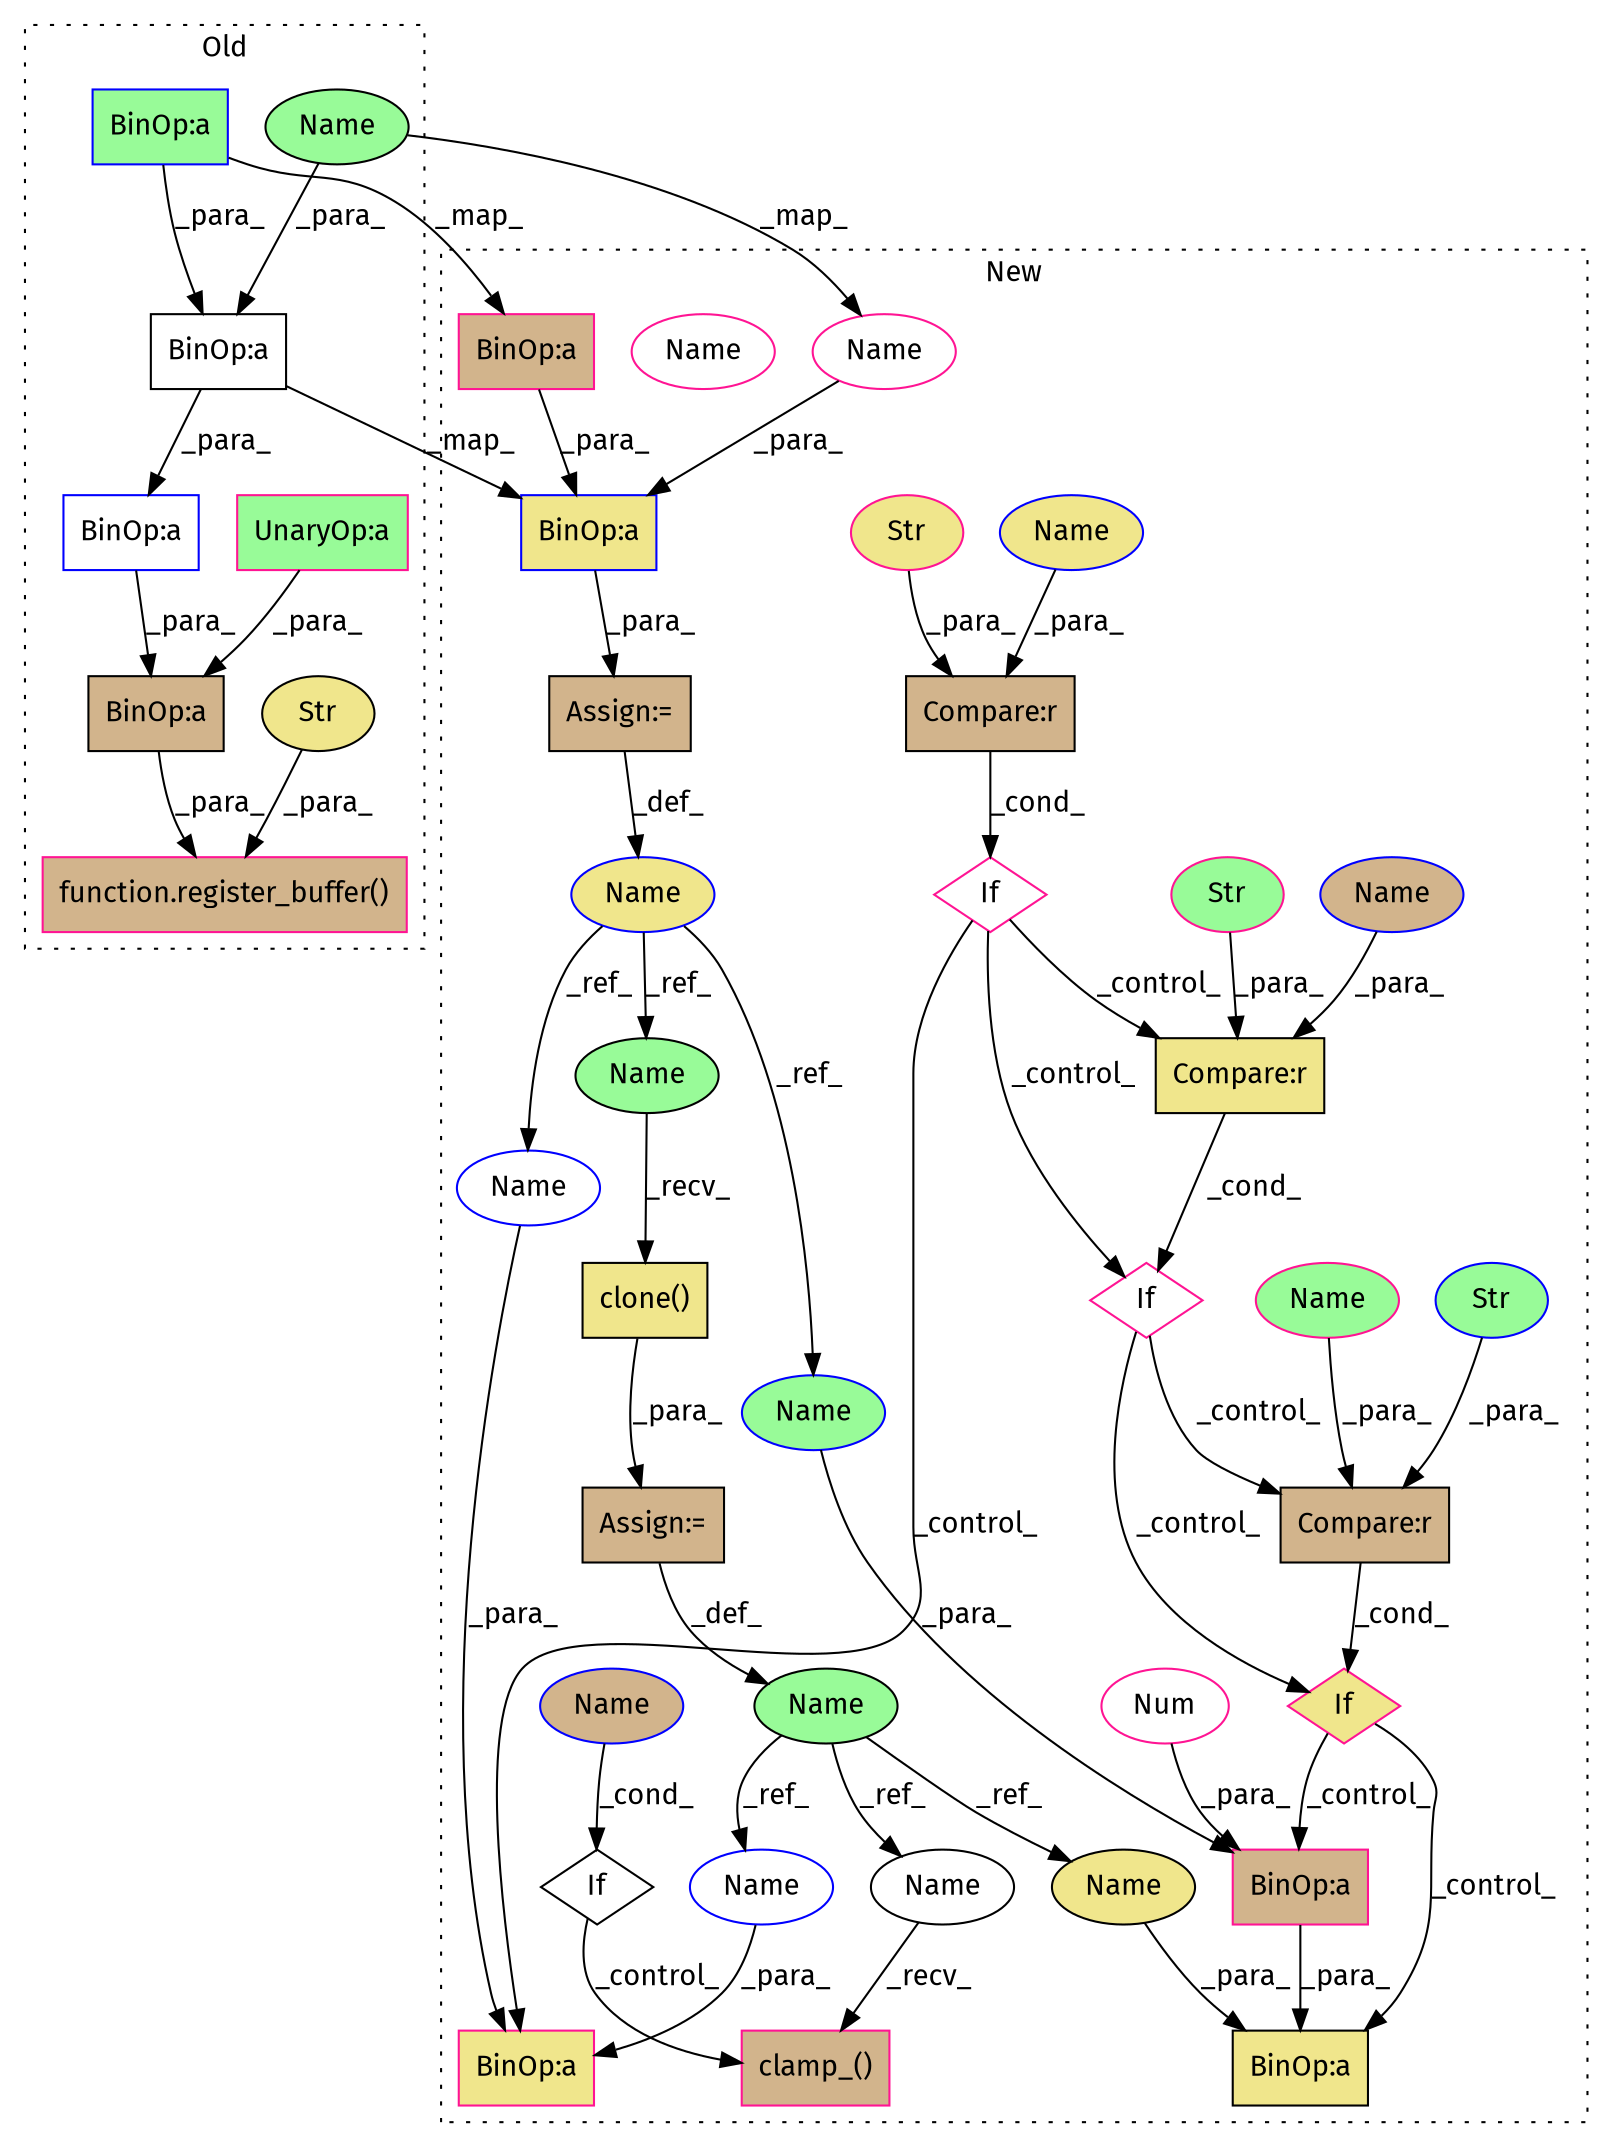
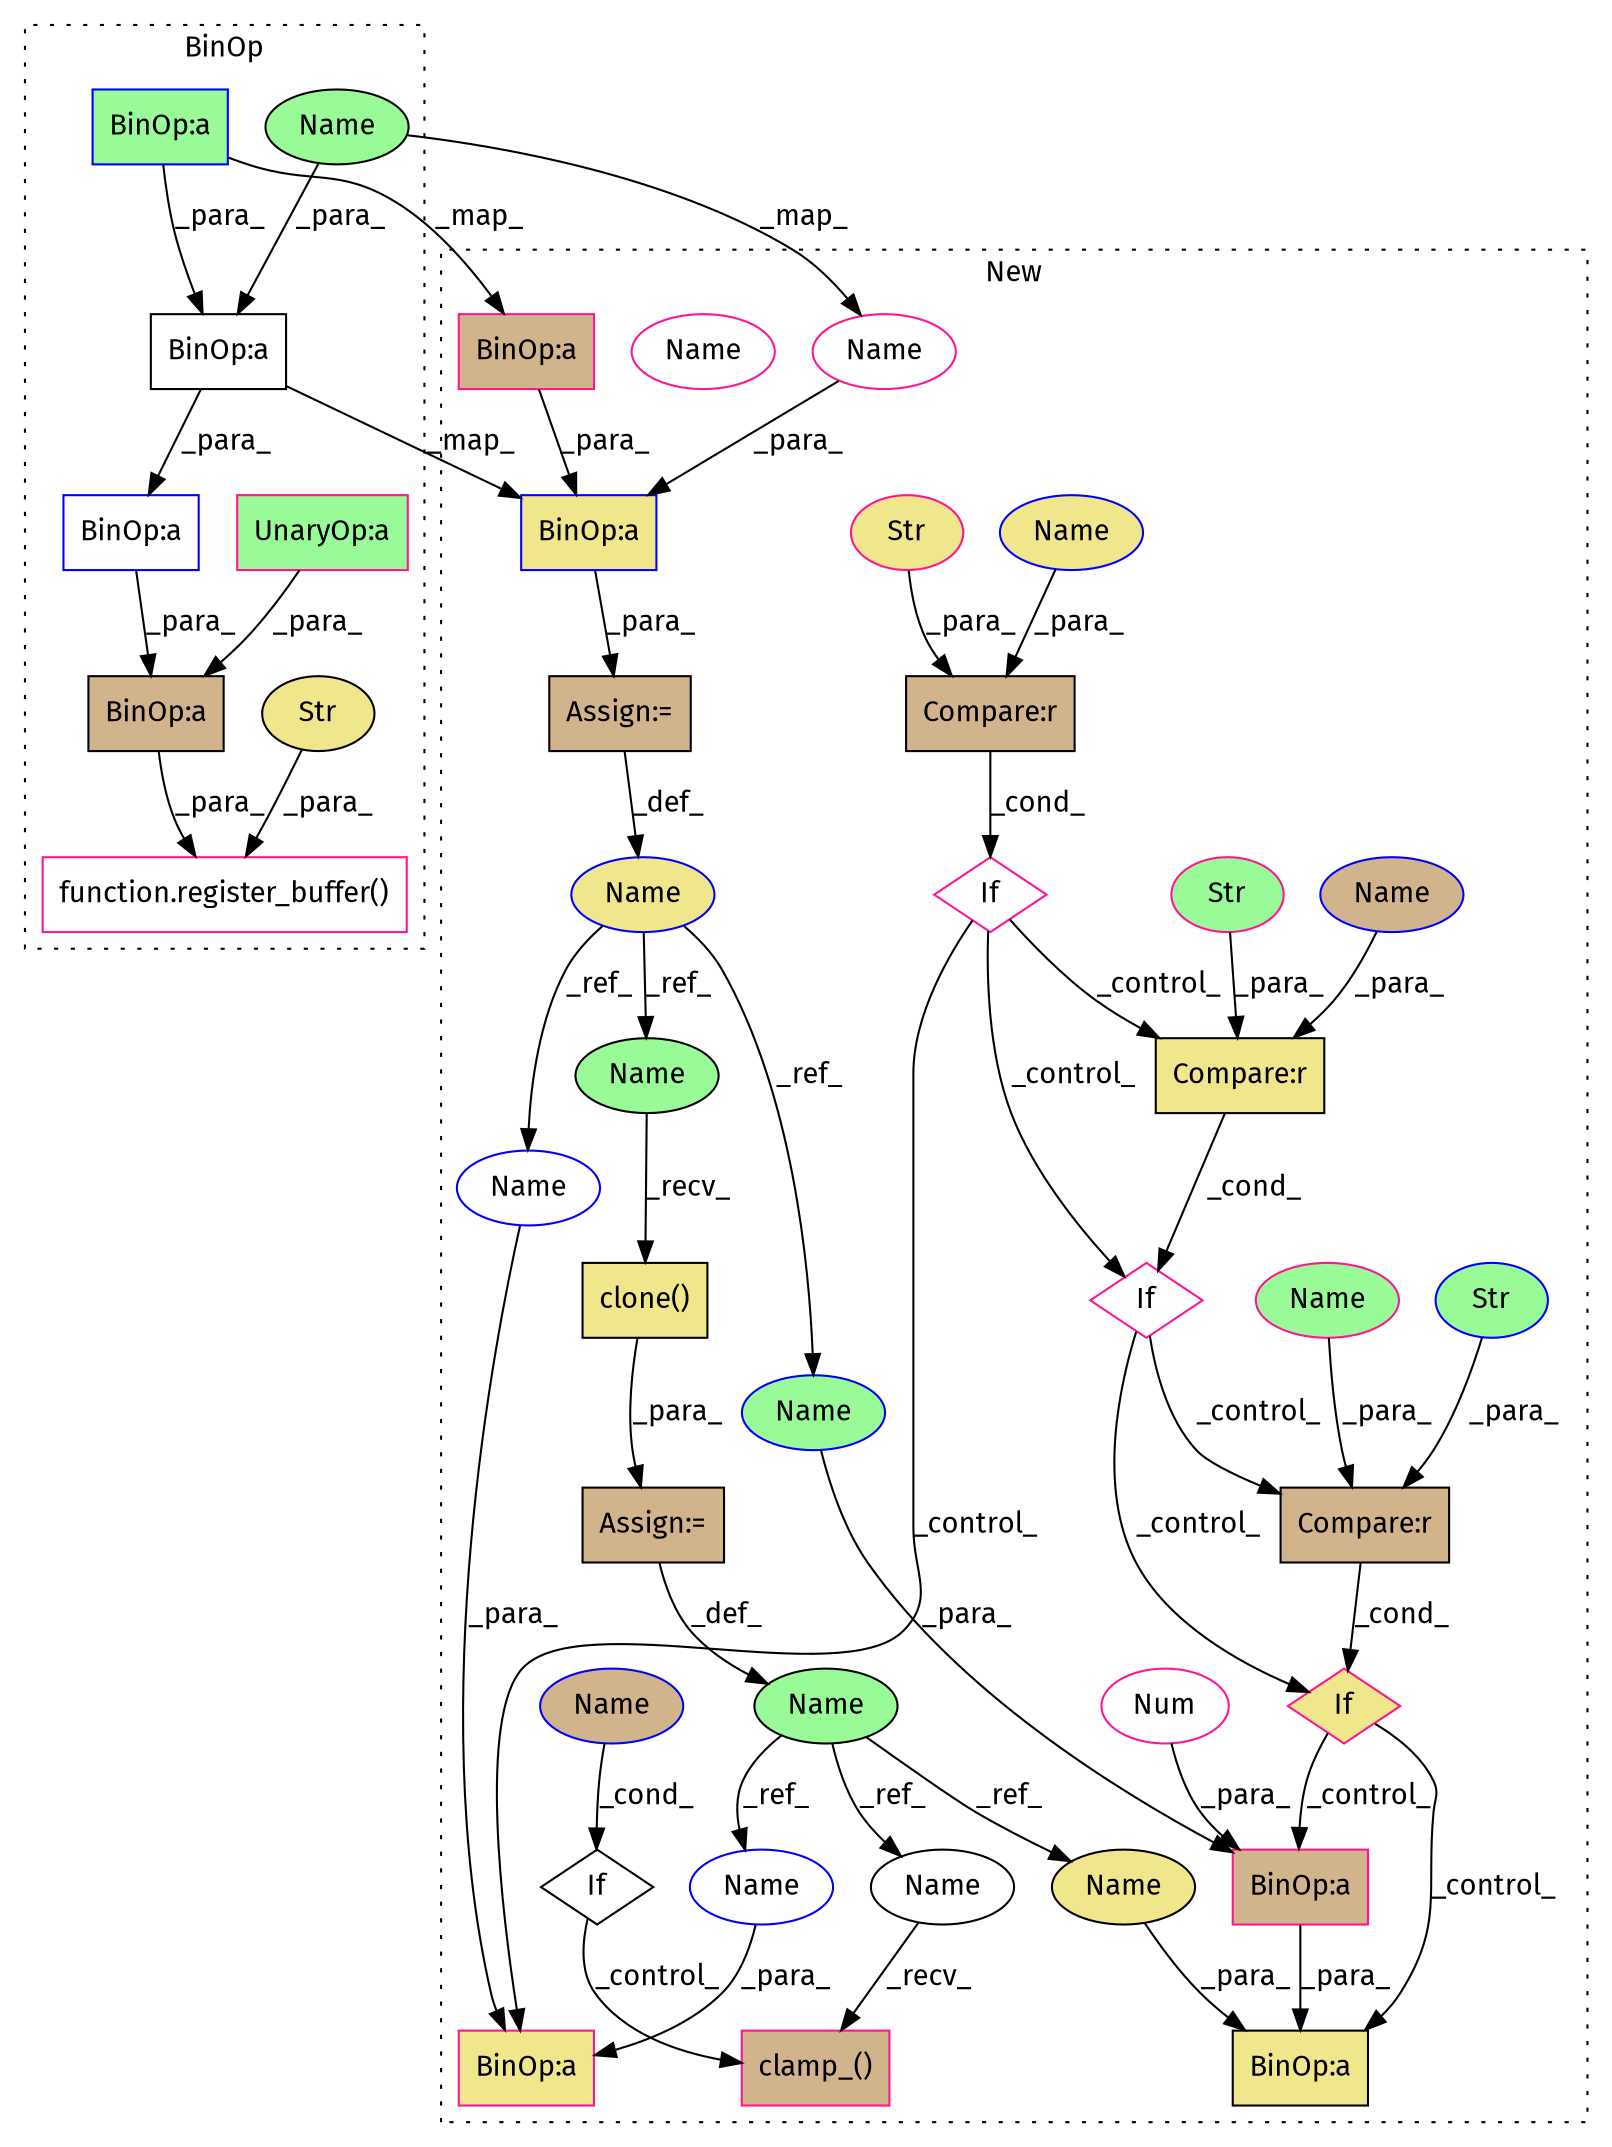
cluster "Old": label "Old" -> "BinOp"
node "function.register_buffer()": fillcolor tan -> white
